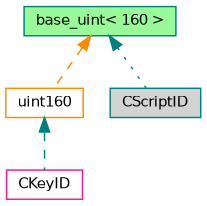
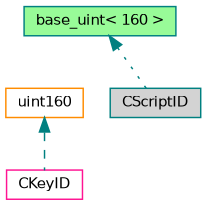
edge "uint160" -> "base_uint< 160 >": removed
